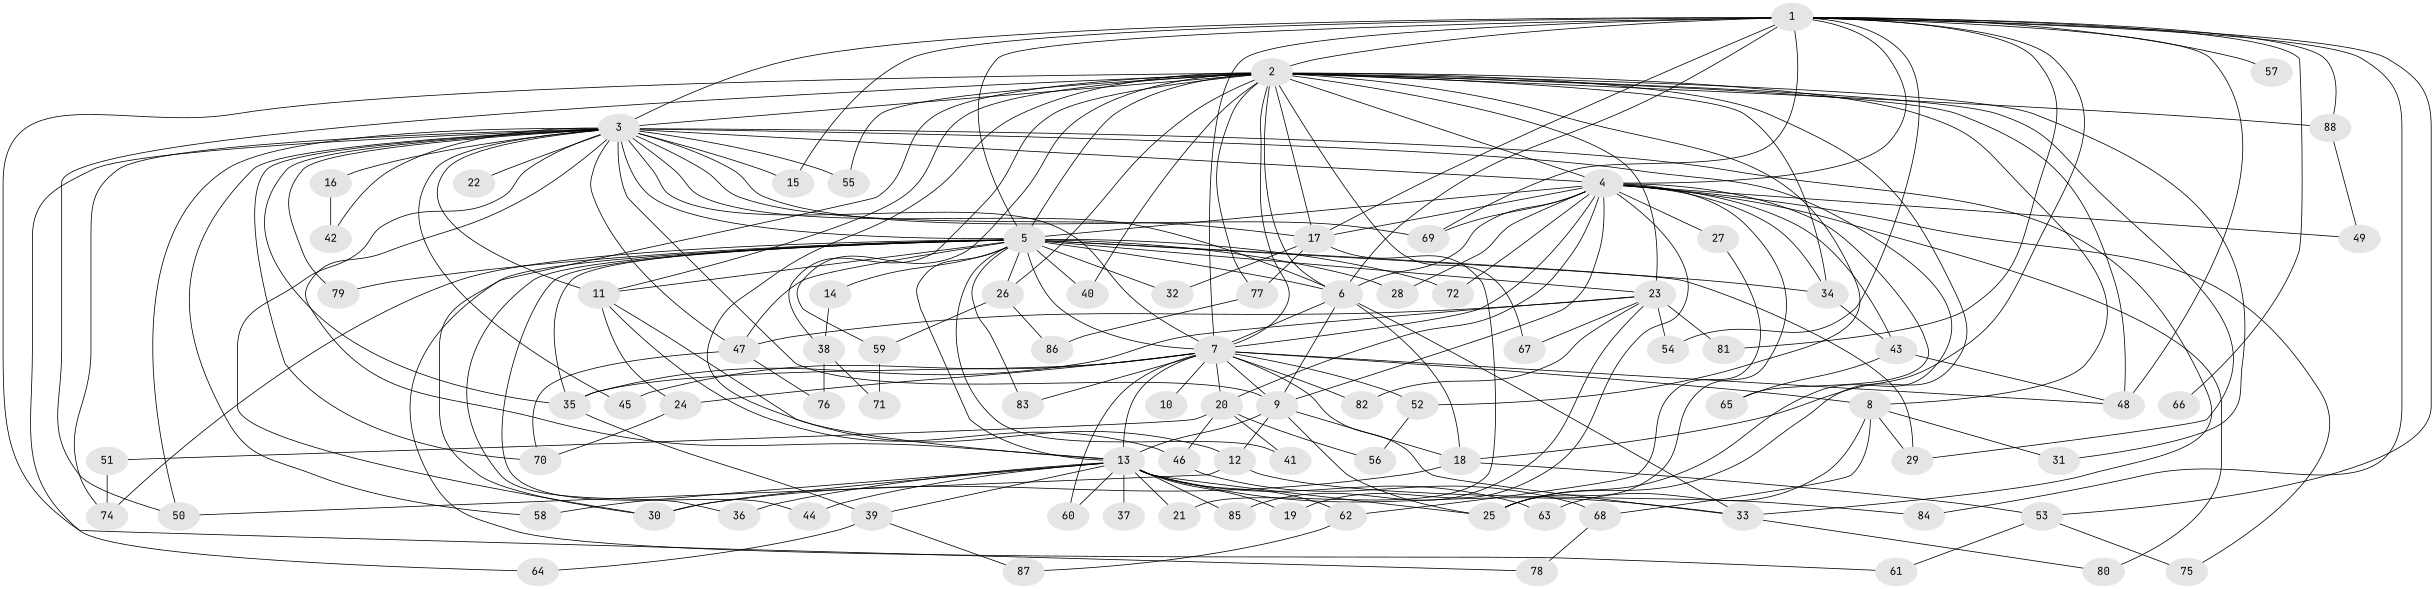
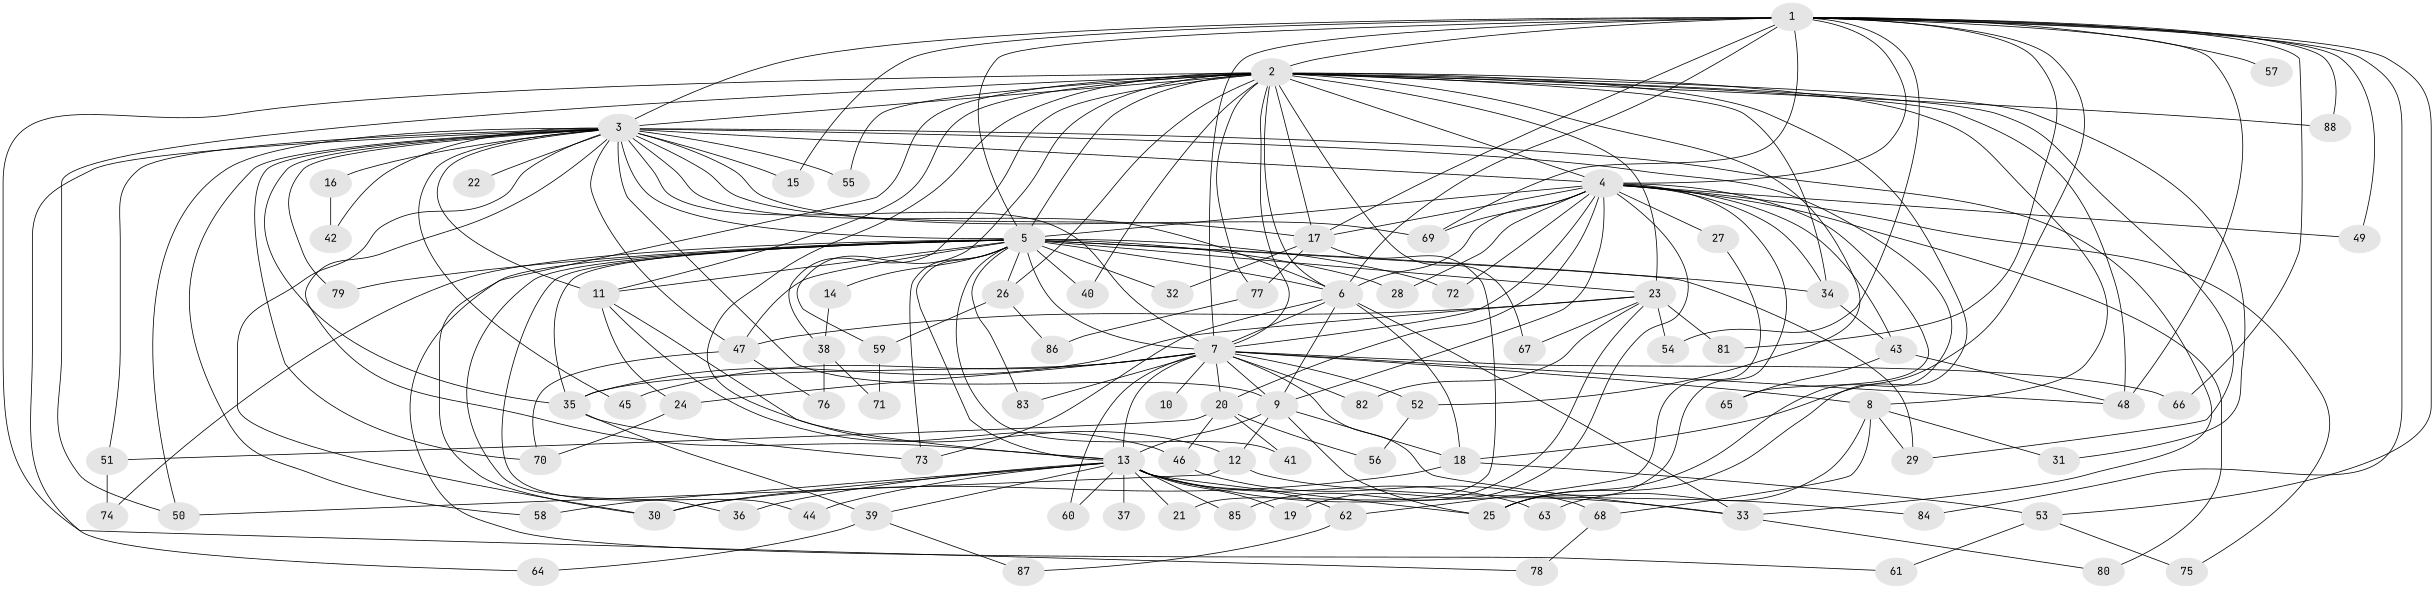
edge "3" -- "74": now "3" -- "51"
edge "88" -- "49": now "1" -- "49"
edge "7" -- "66": added
node "73": added
